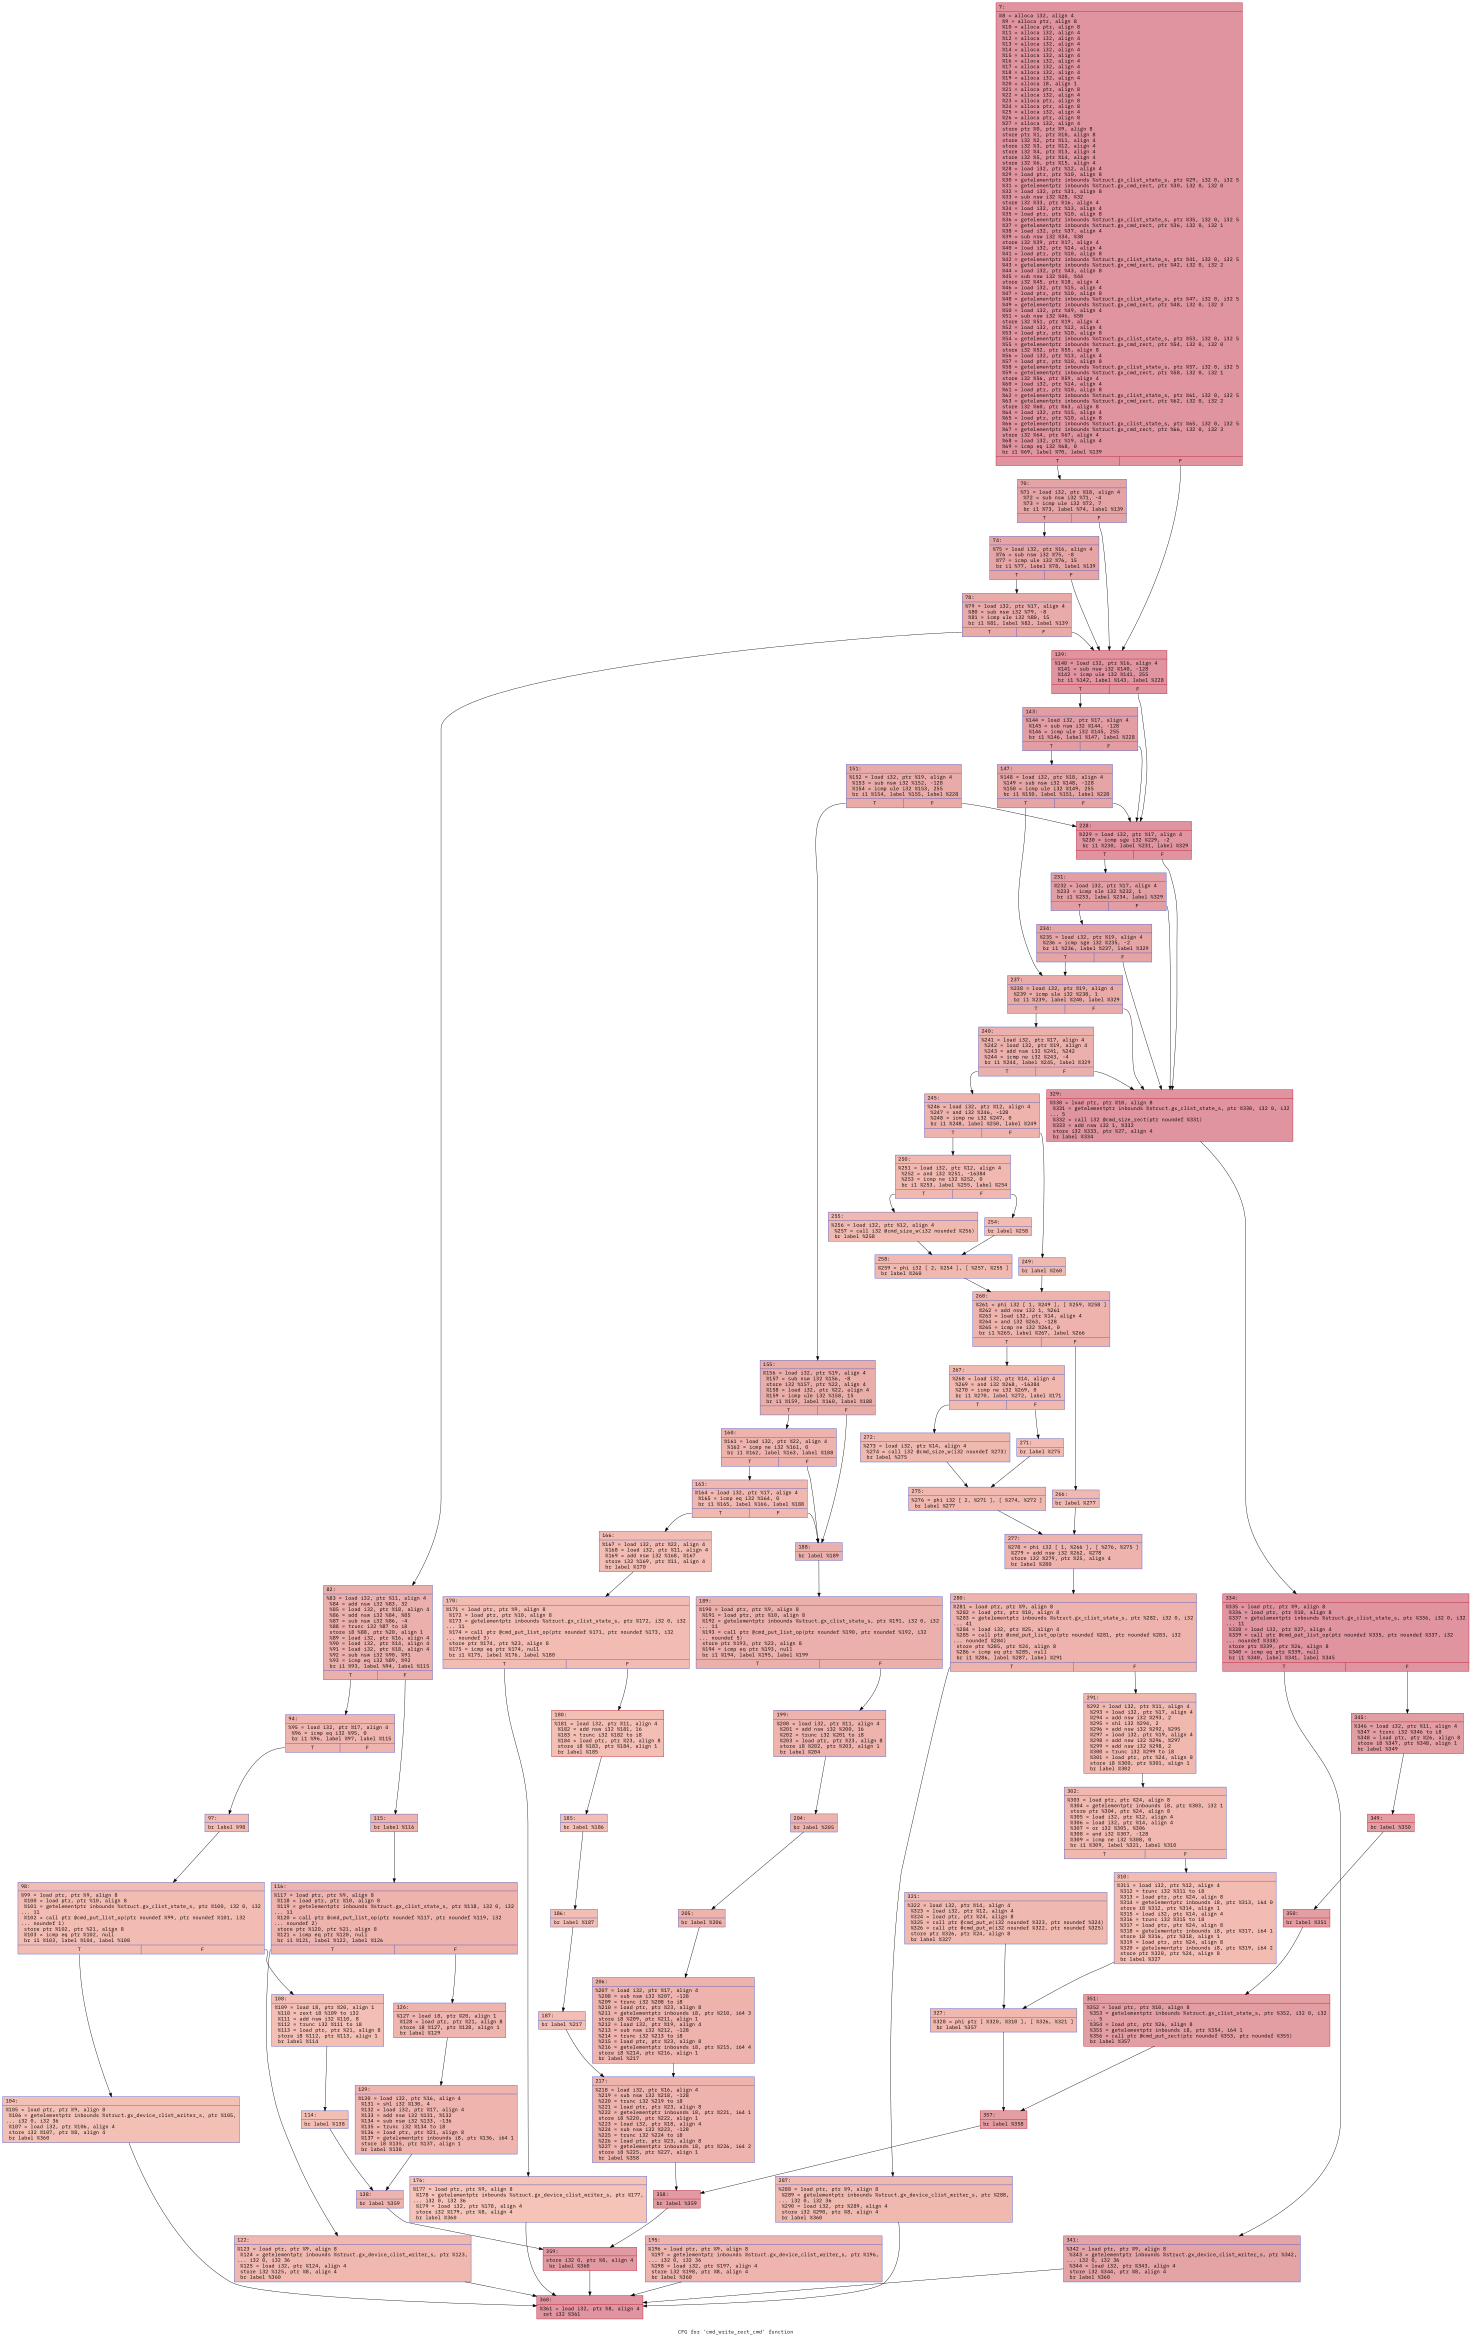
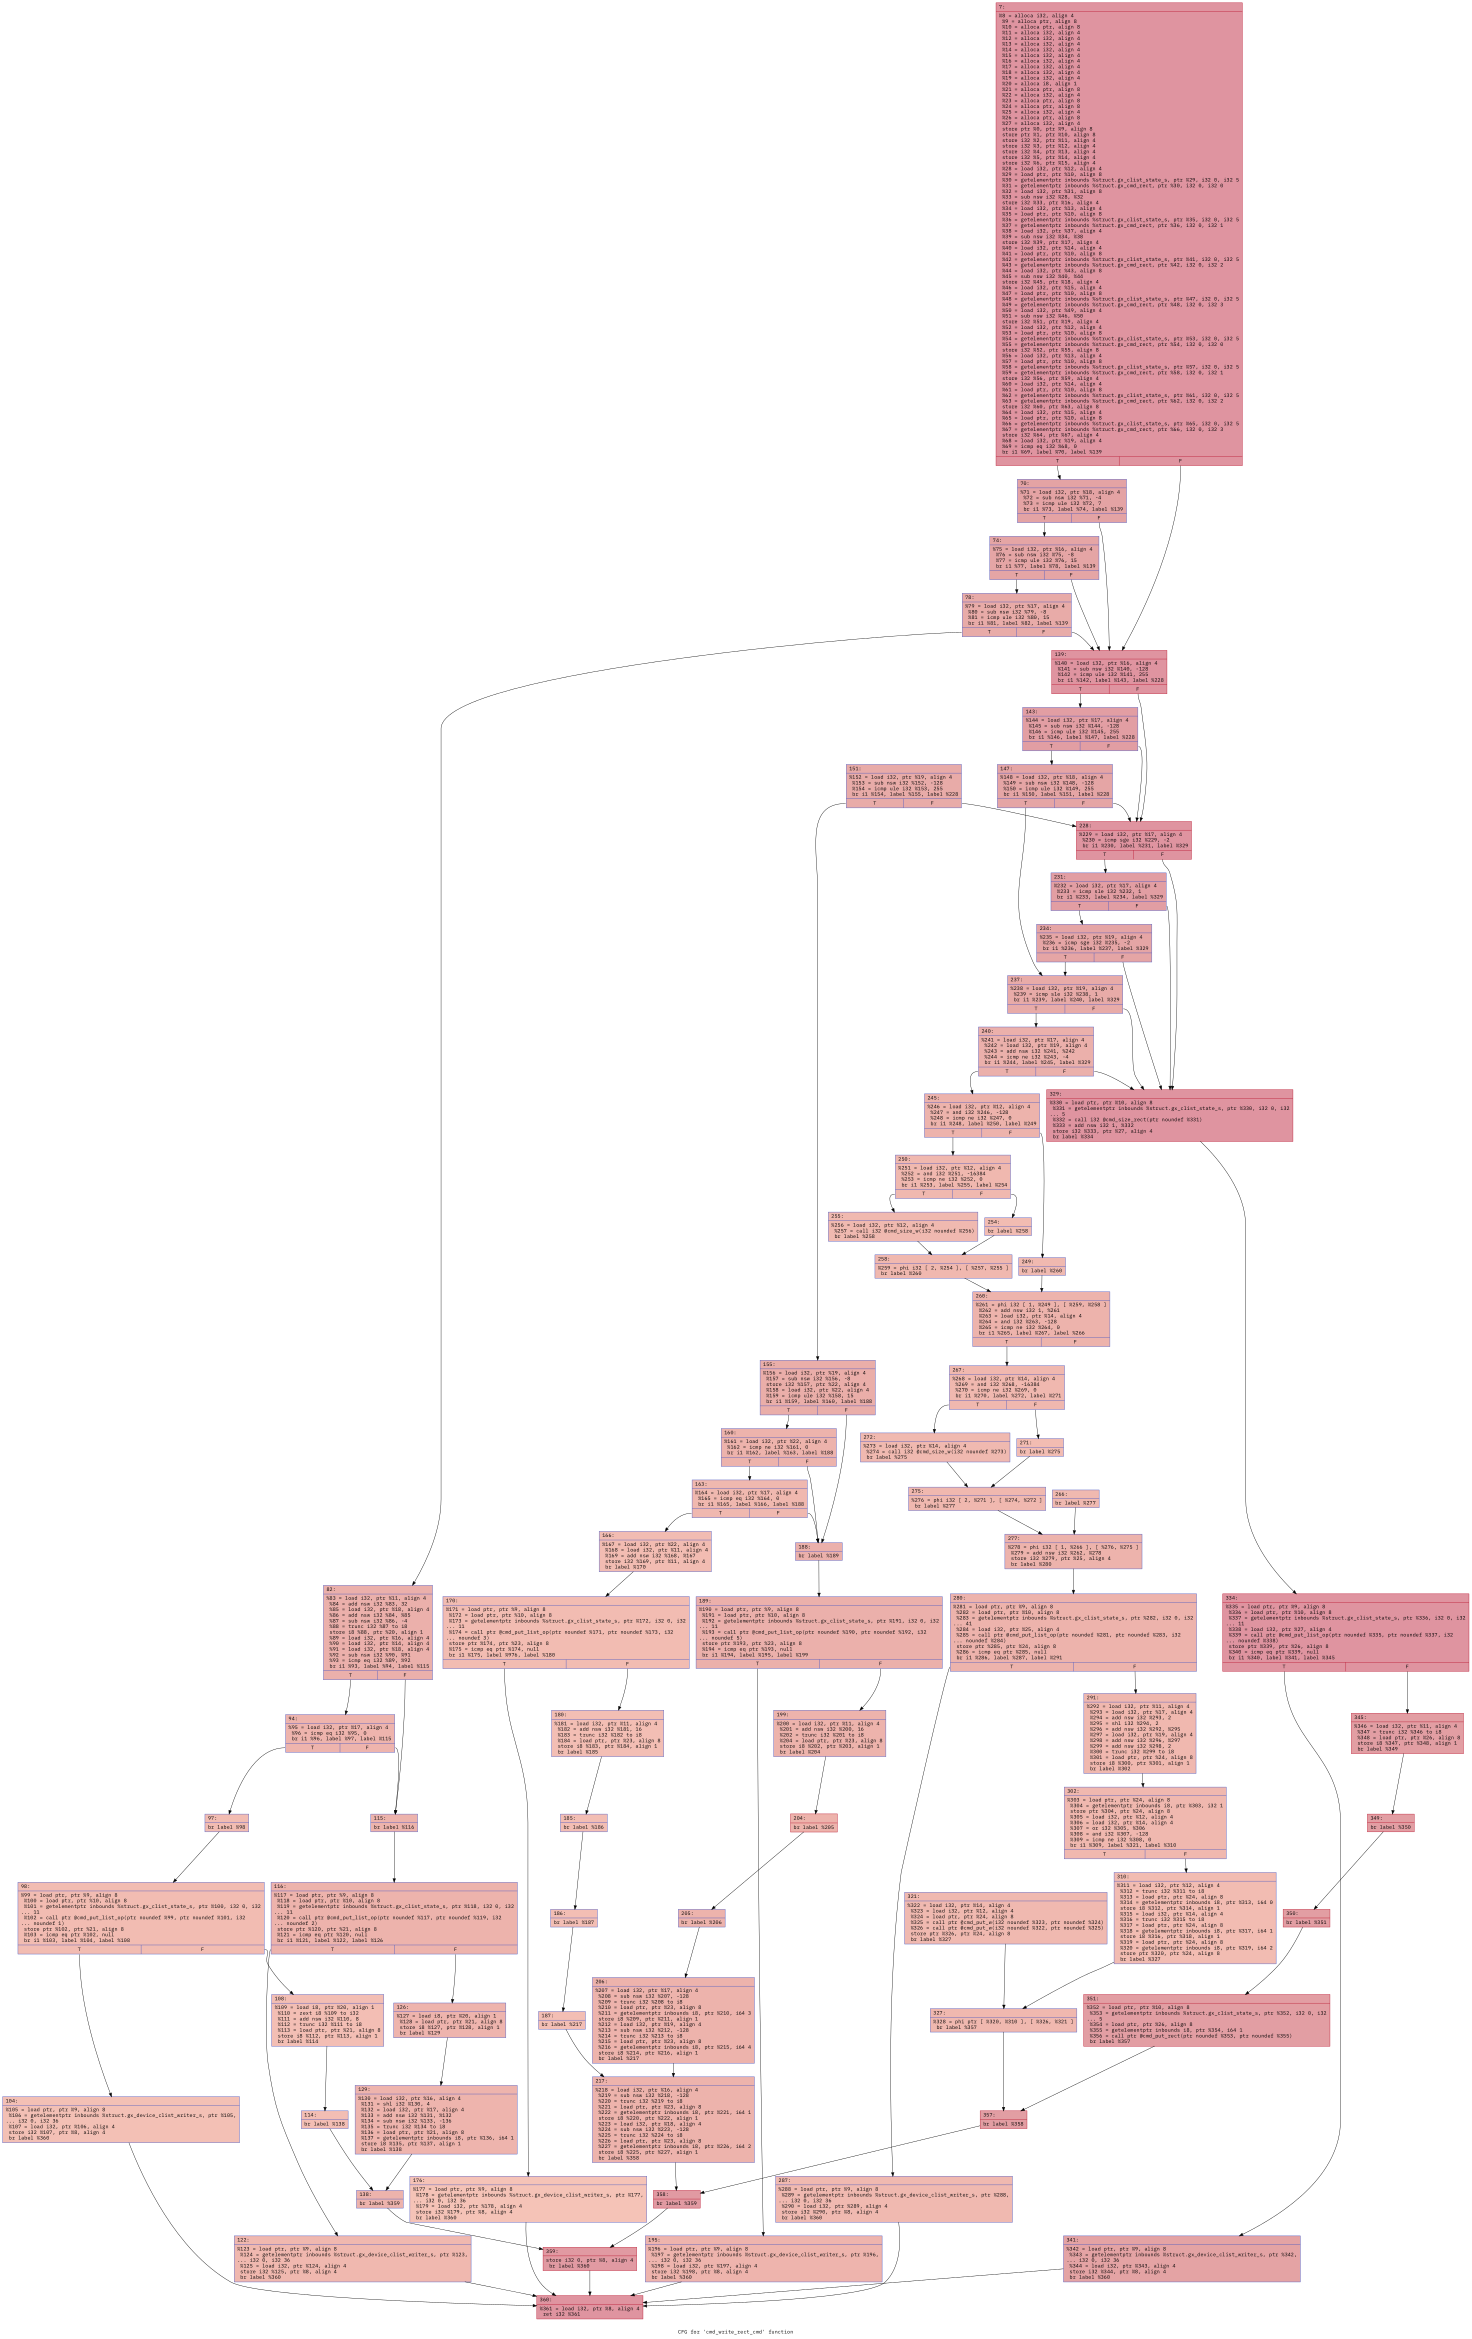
node "267:": text "br i1 %270, label %272, label %171" -> "br i1 %270, label %272, label %271"
edge "260:" -> "266:": removed
node "170:": text "br i1 %175, label %176, label %180" -> "br i1 %175, label %976, label %180"
node "180:": color #b70d28ff -> #3d50c3ff
node "199:": text "%203 = load ptr, ptr %23, align 8" -> "%204 = load ptr, ptr %23, align 8"
edge "94:" -> "115:": added
node "204:": color #3d50c3ff -> #b70d28ff
edge "189:" -> "195:": added
